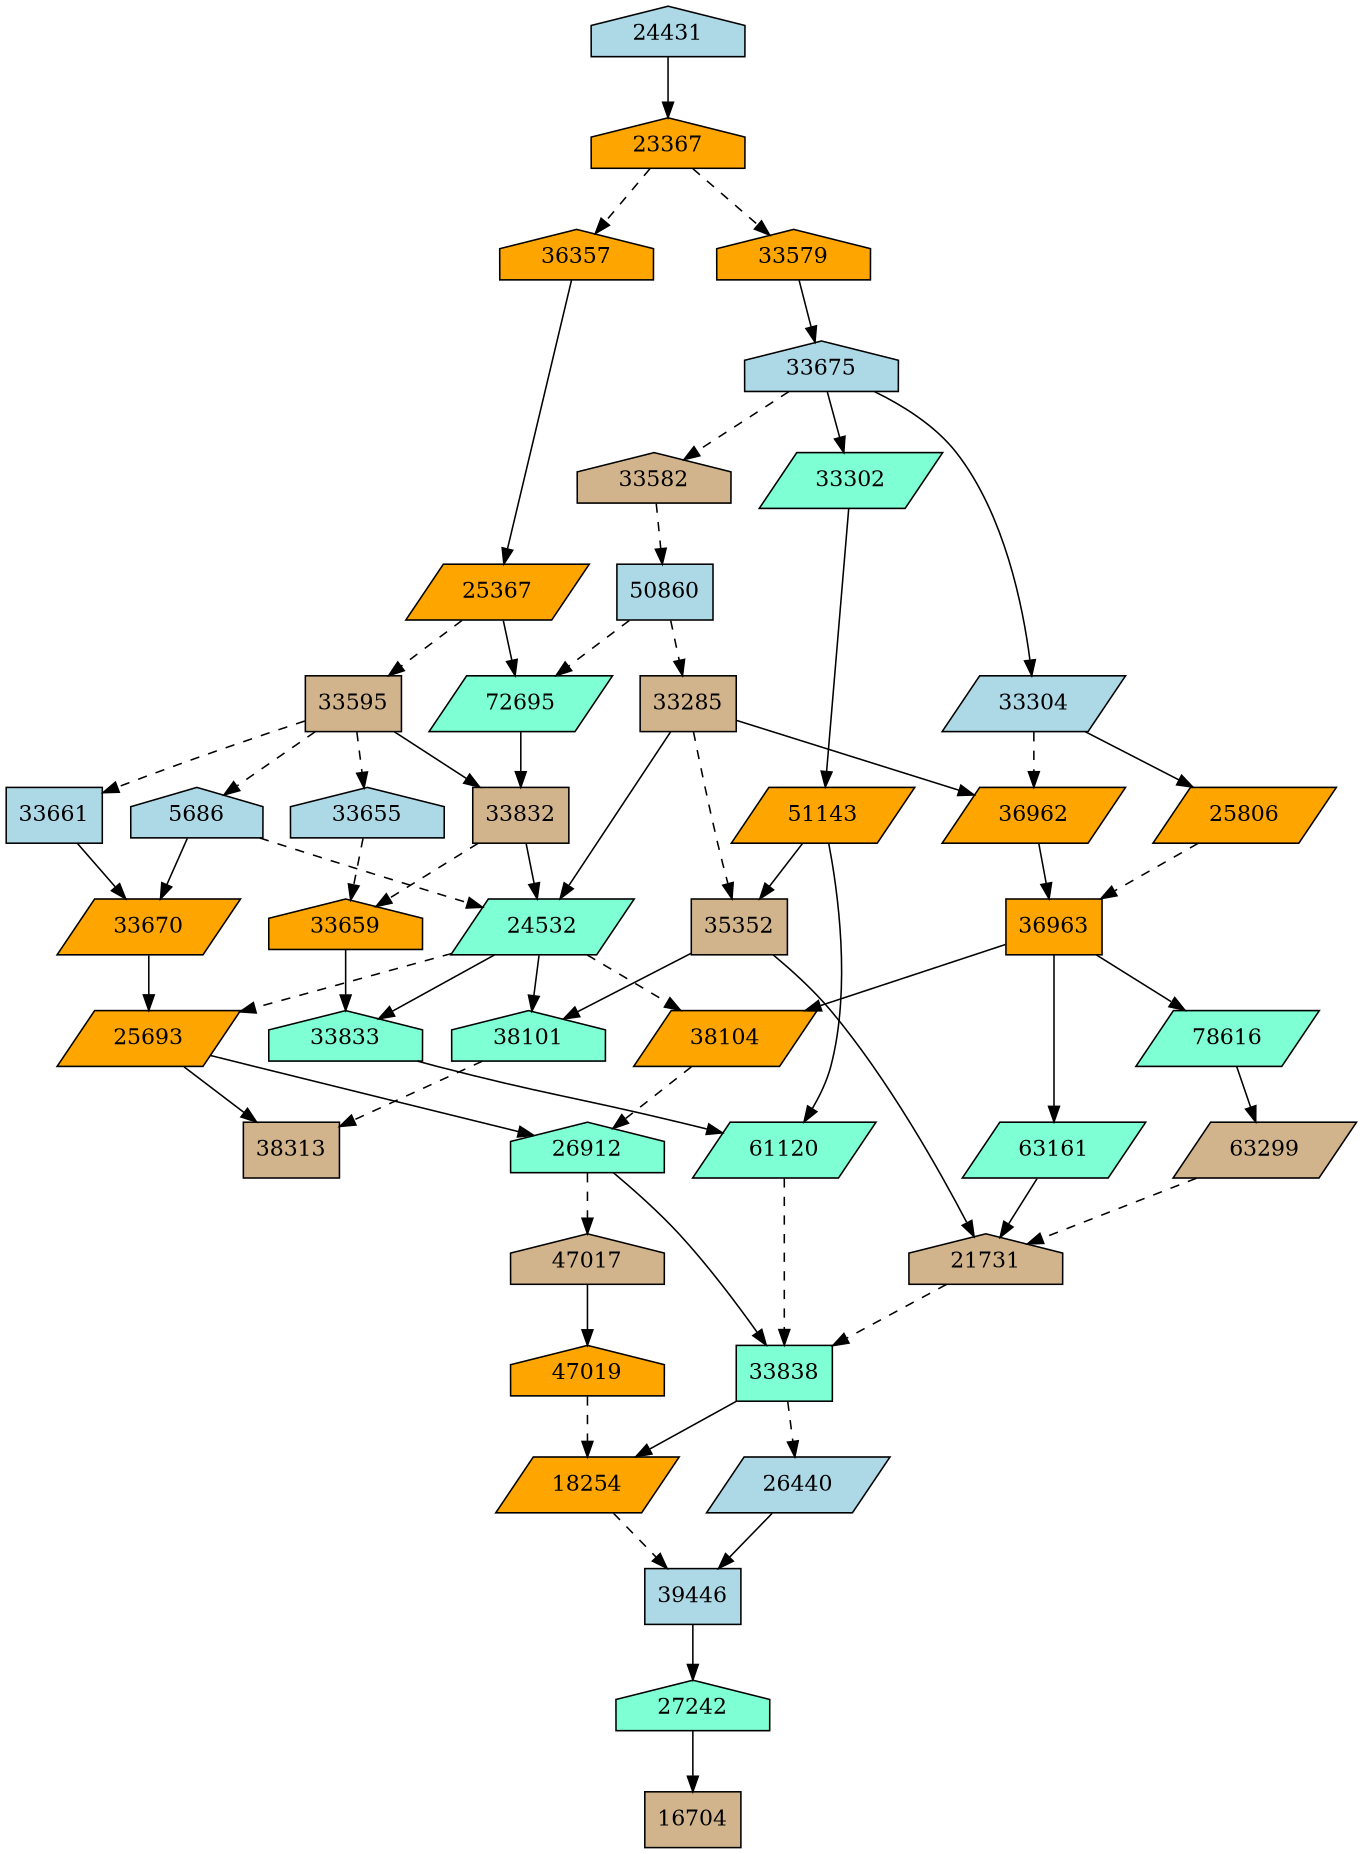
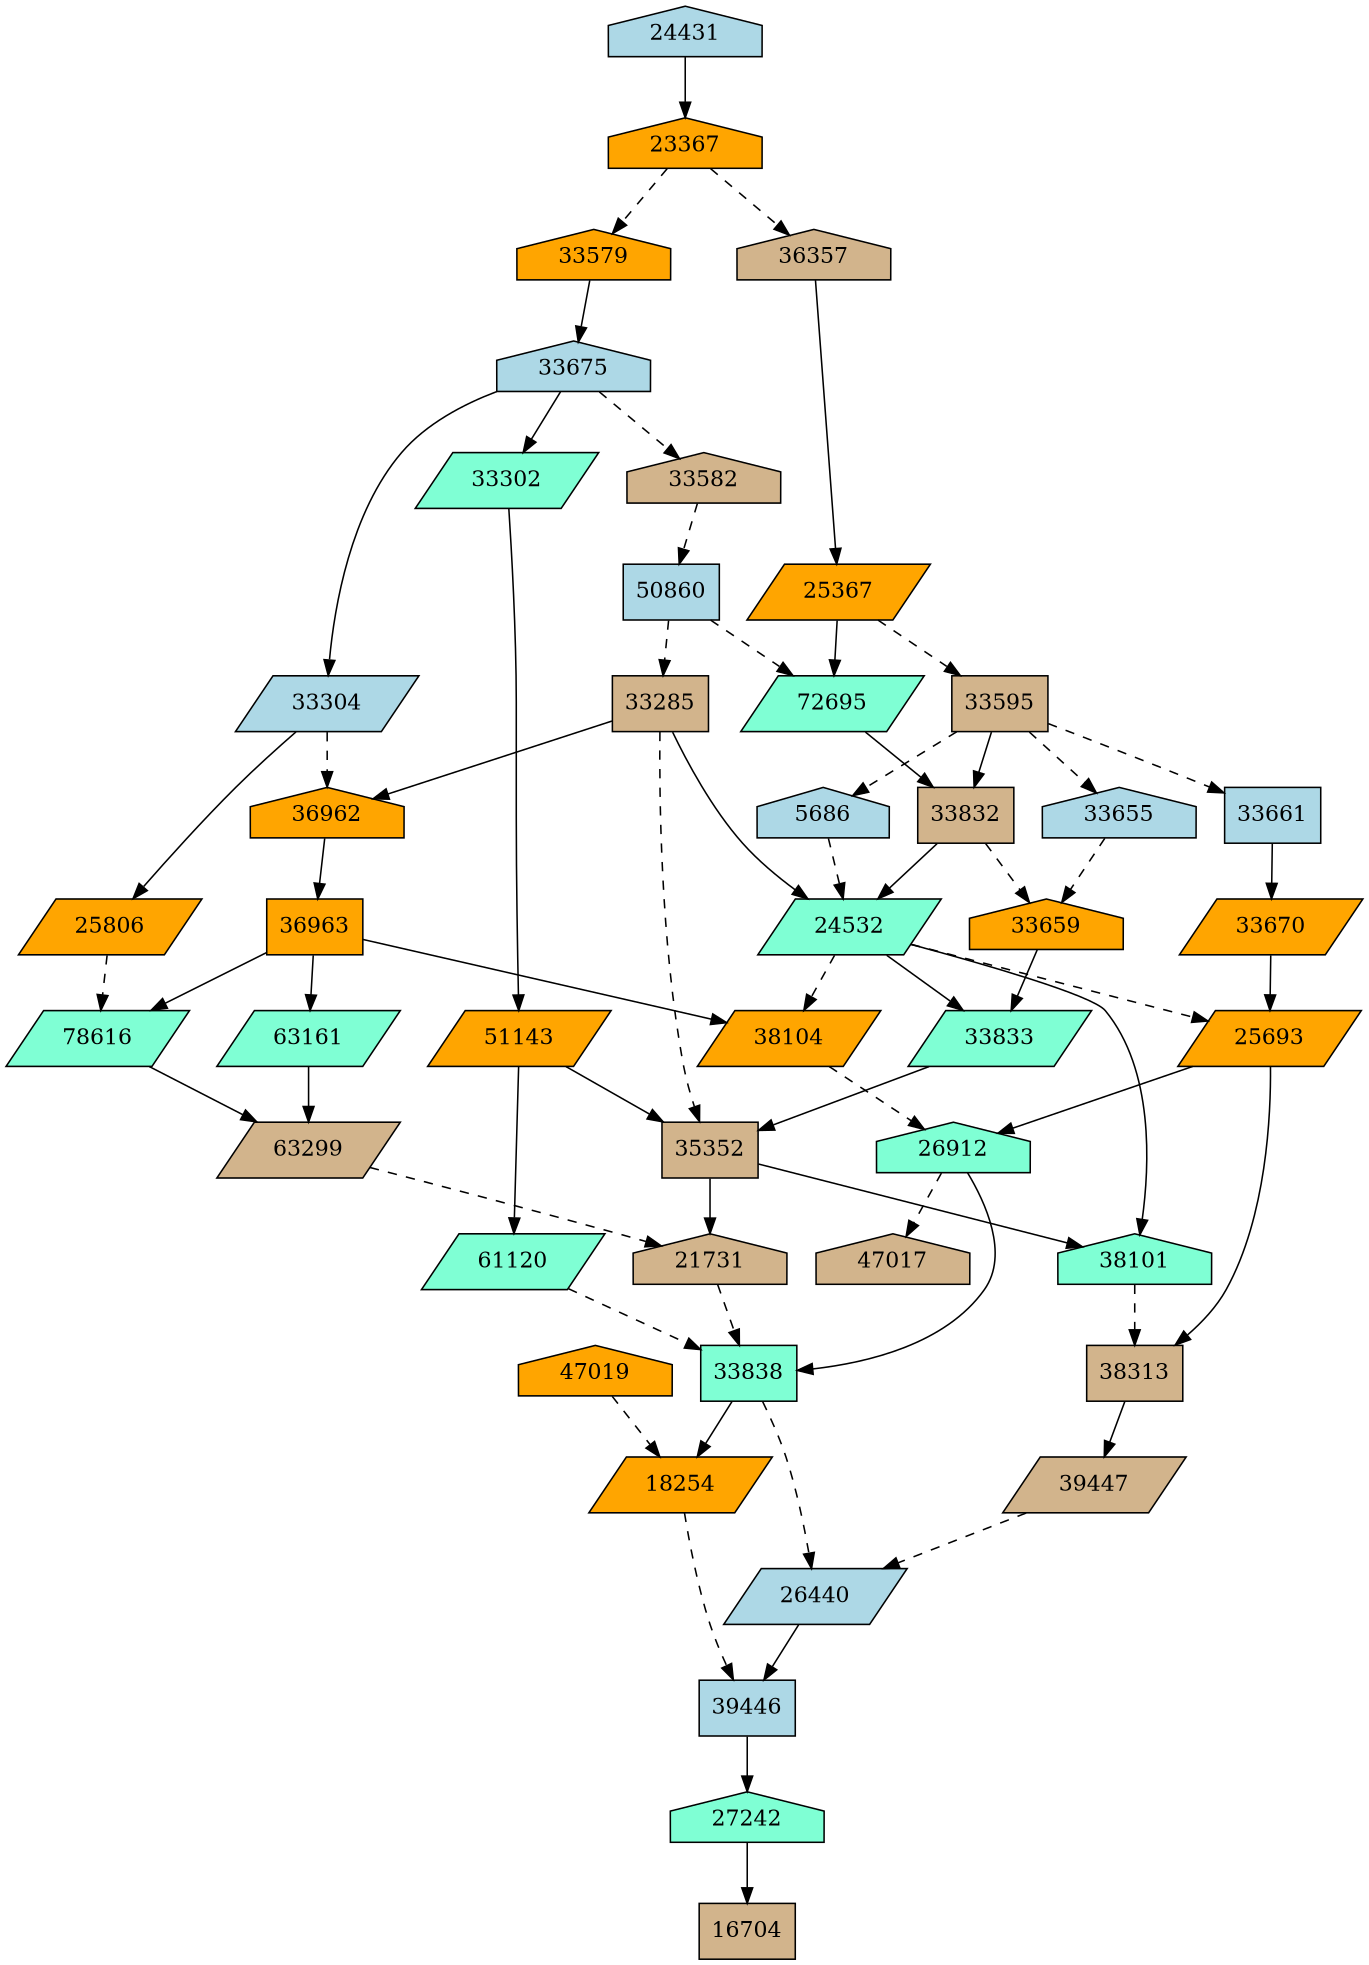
node "36357": fillcolor orange -> tan
node "36962": shape parallelogram -> house
edge "5686" -> "33670": removed
edge "25806" -> "36963": now "25806" -> "78616"
node "33833": shape house -> parallelogram
edge "33833" -> "61120": now "33833" -> "35352"
edge "63161" -> "21731": now "63161" -> "63299"
edge "47017" -> "47019": removed
node "39447": added
